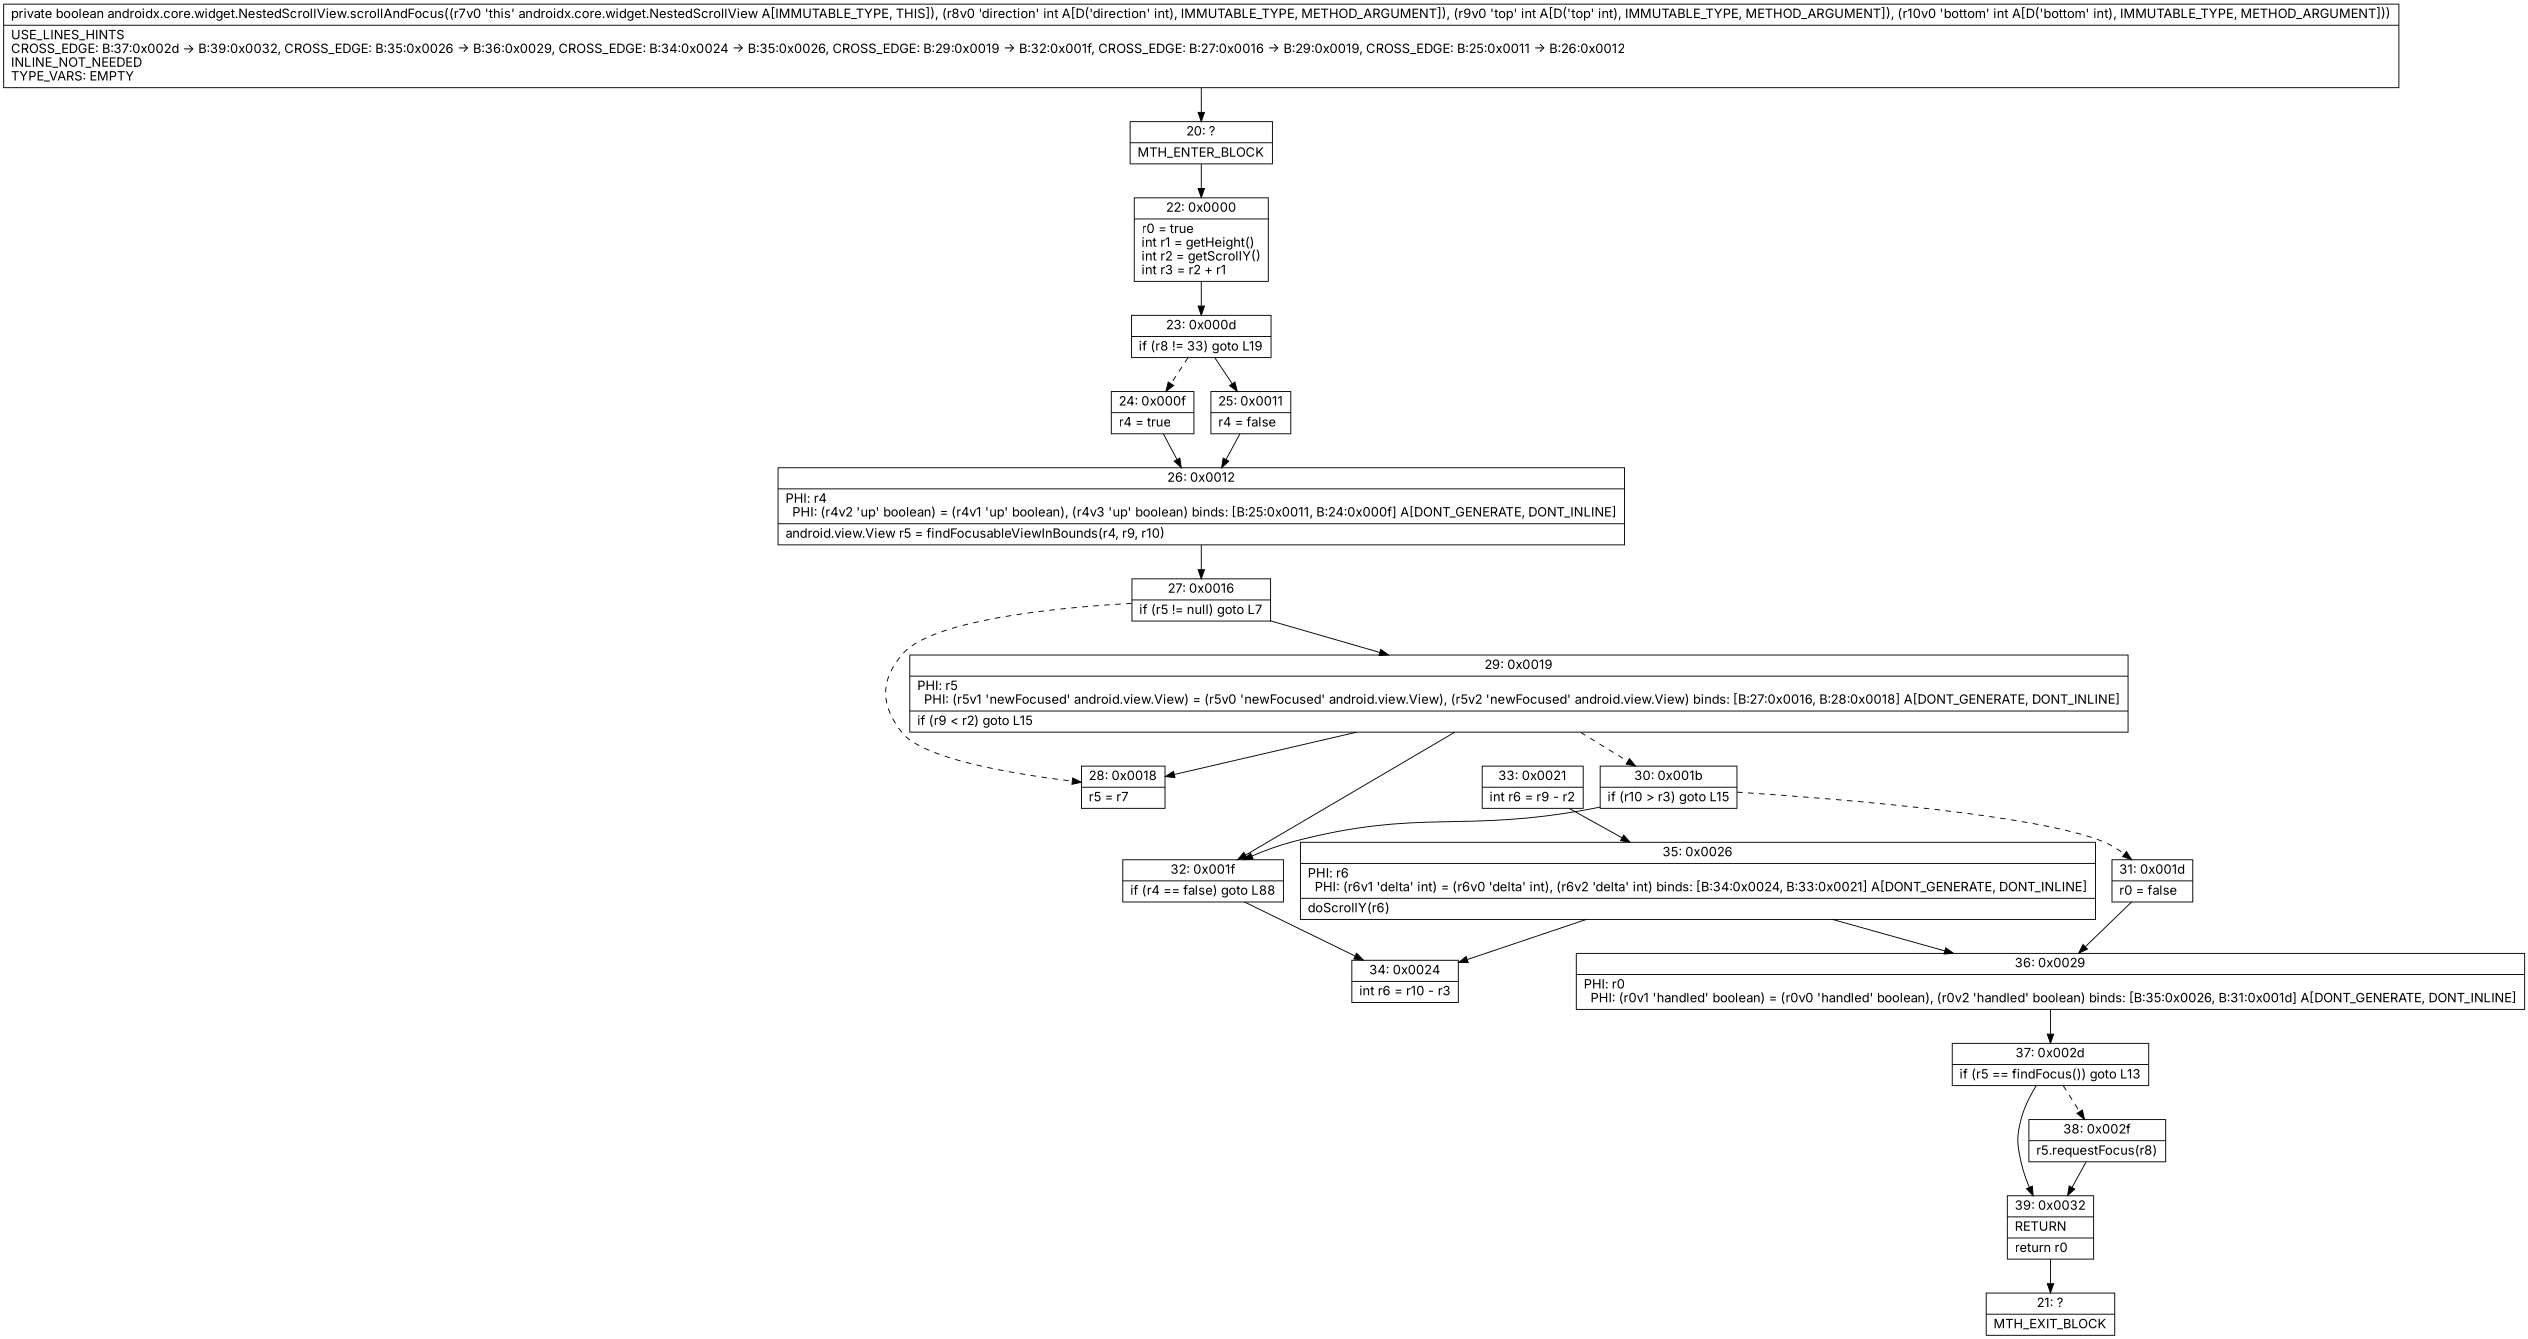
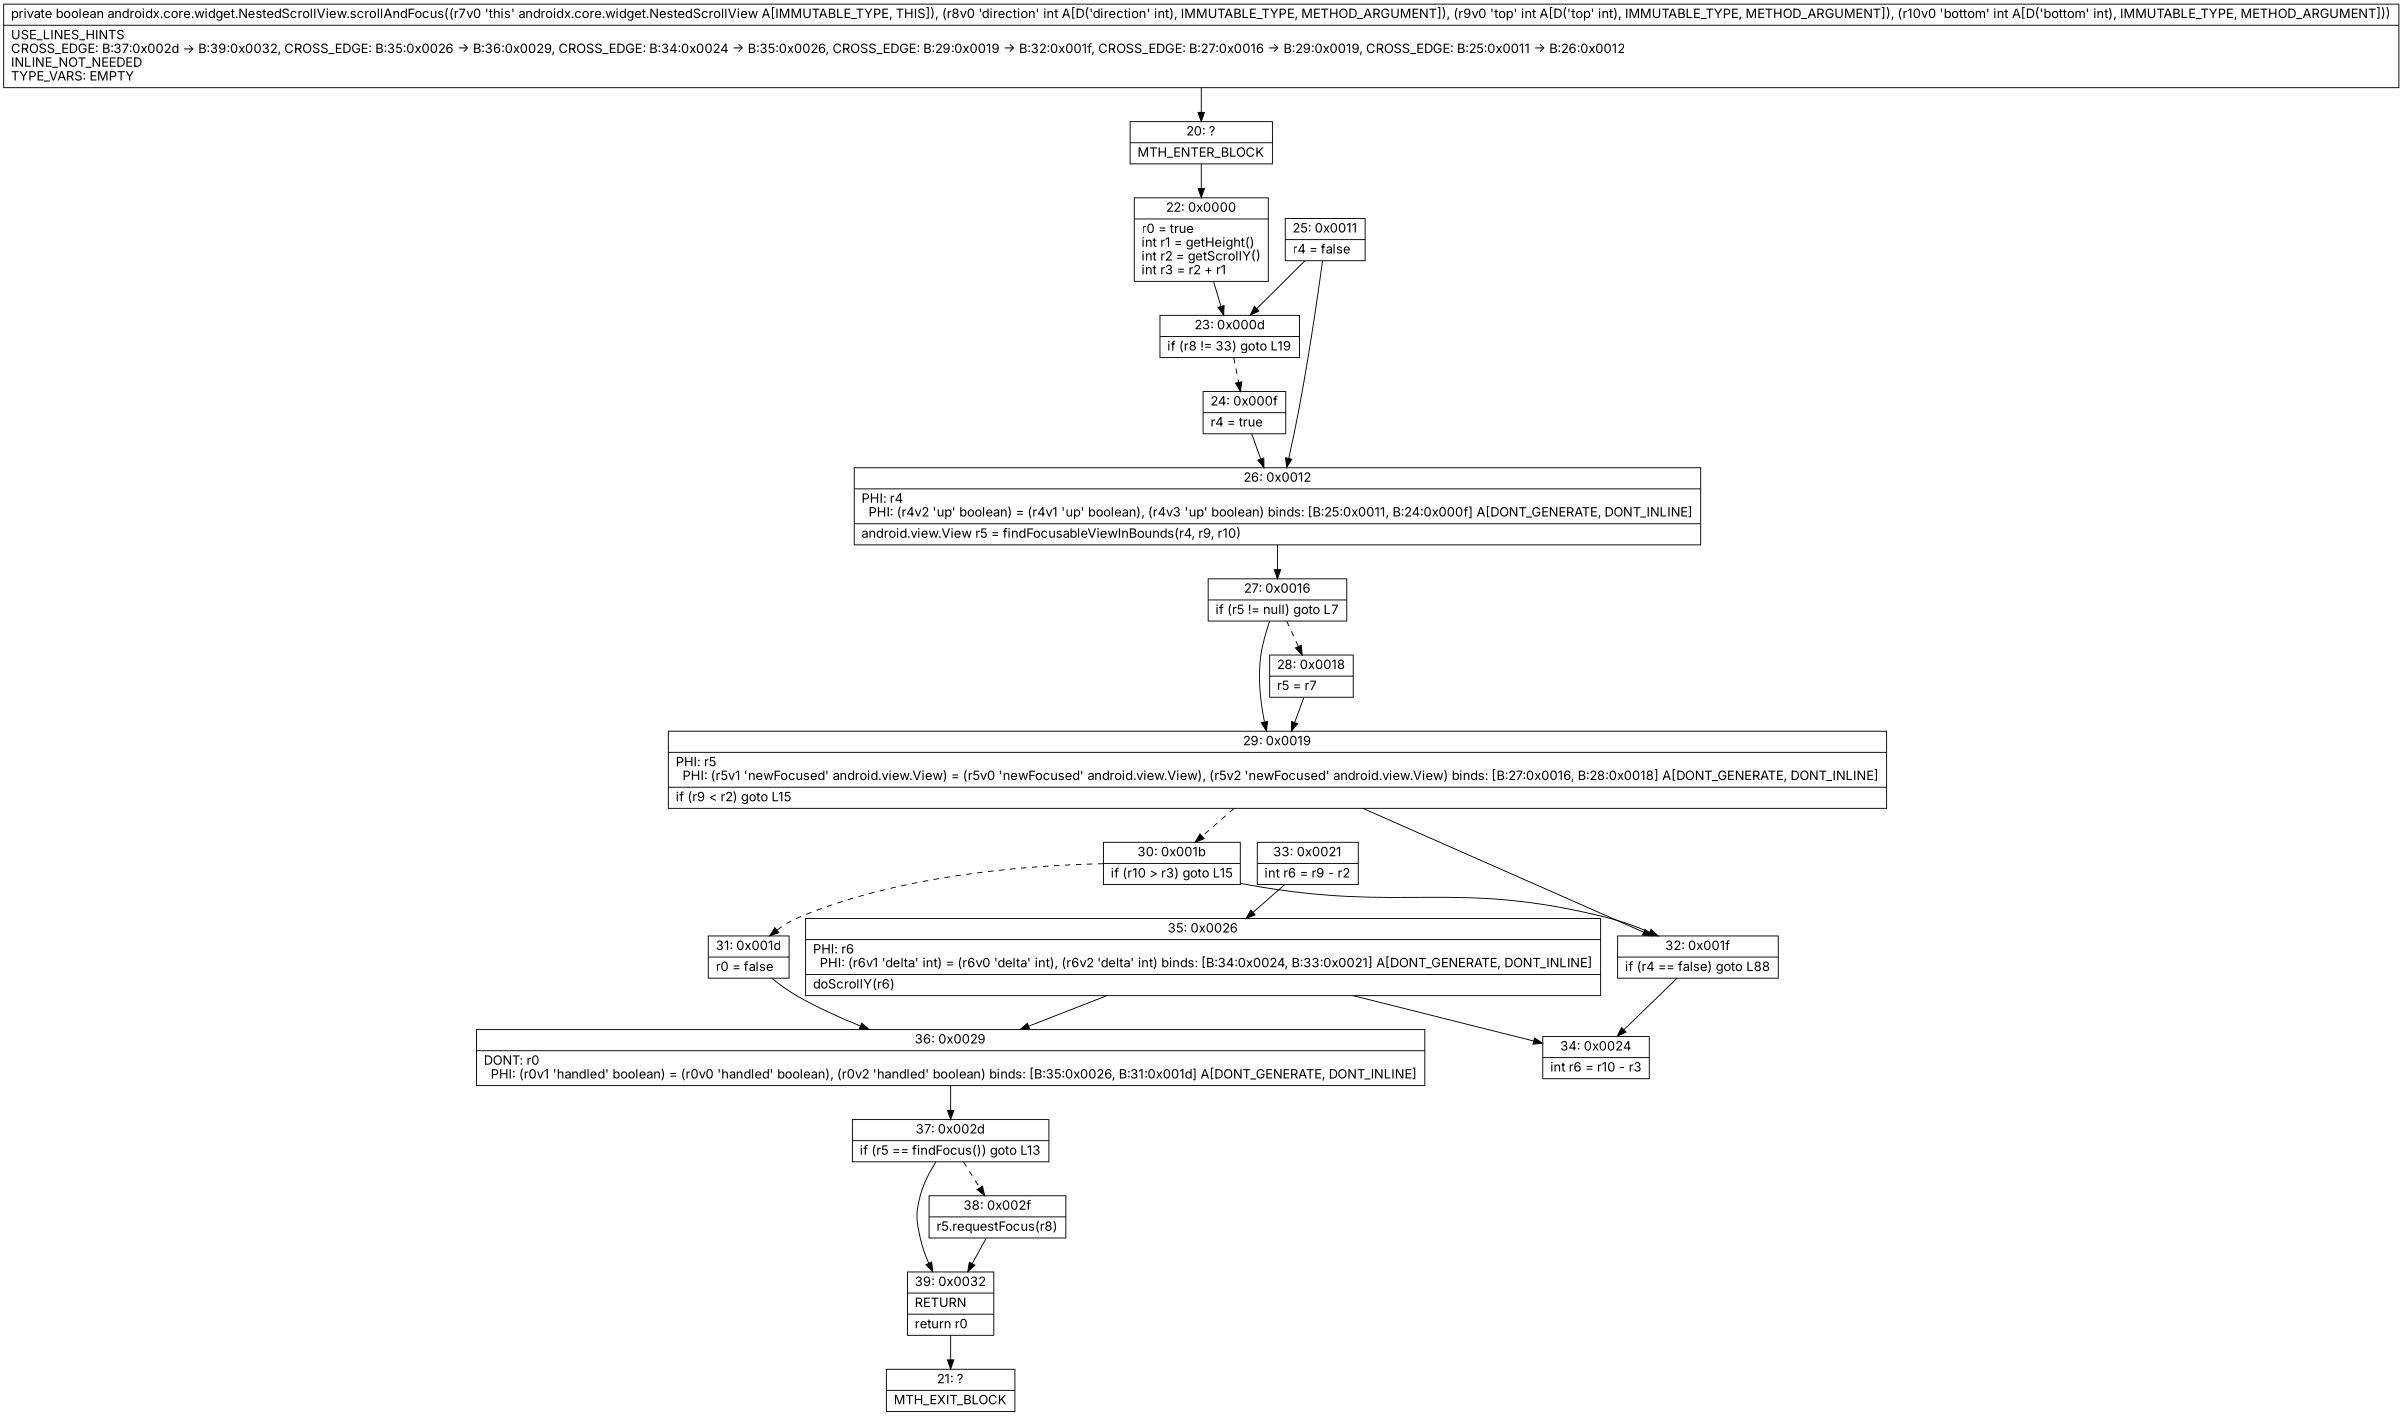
edge "23: 0x000d" -> "25: 0x0011": reversed
edge "29: 0x0019" -> "28: 0x0018": reversed
node "36: 0x0029": text "PHI: r0" -> "DONT: r0"
